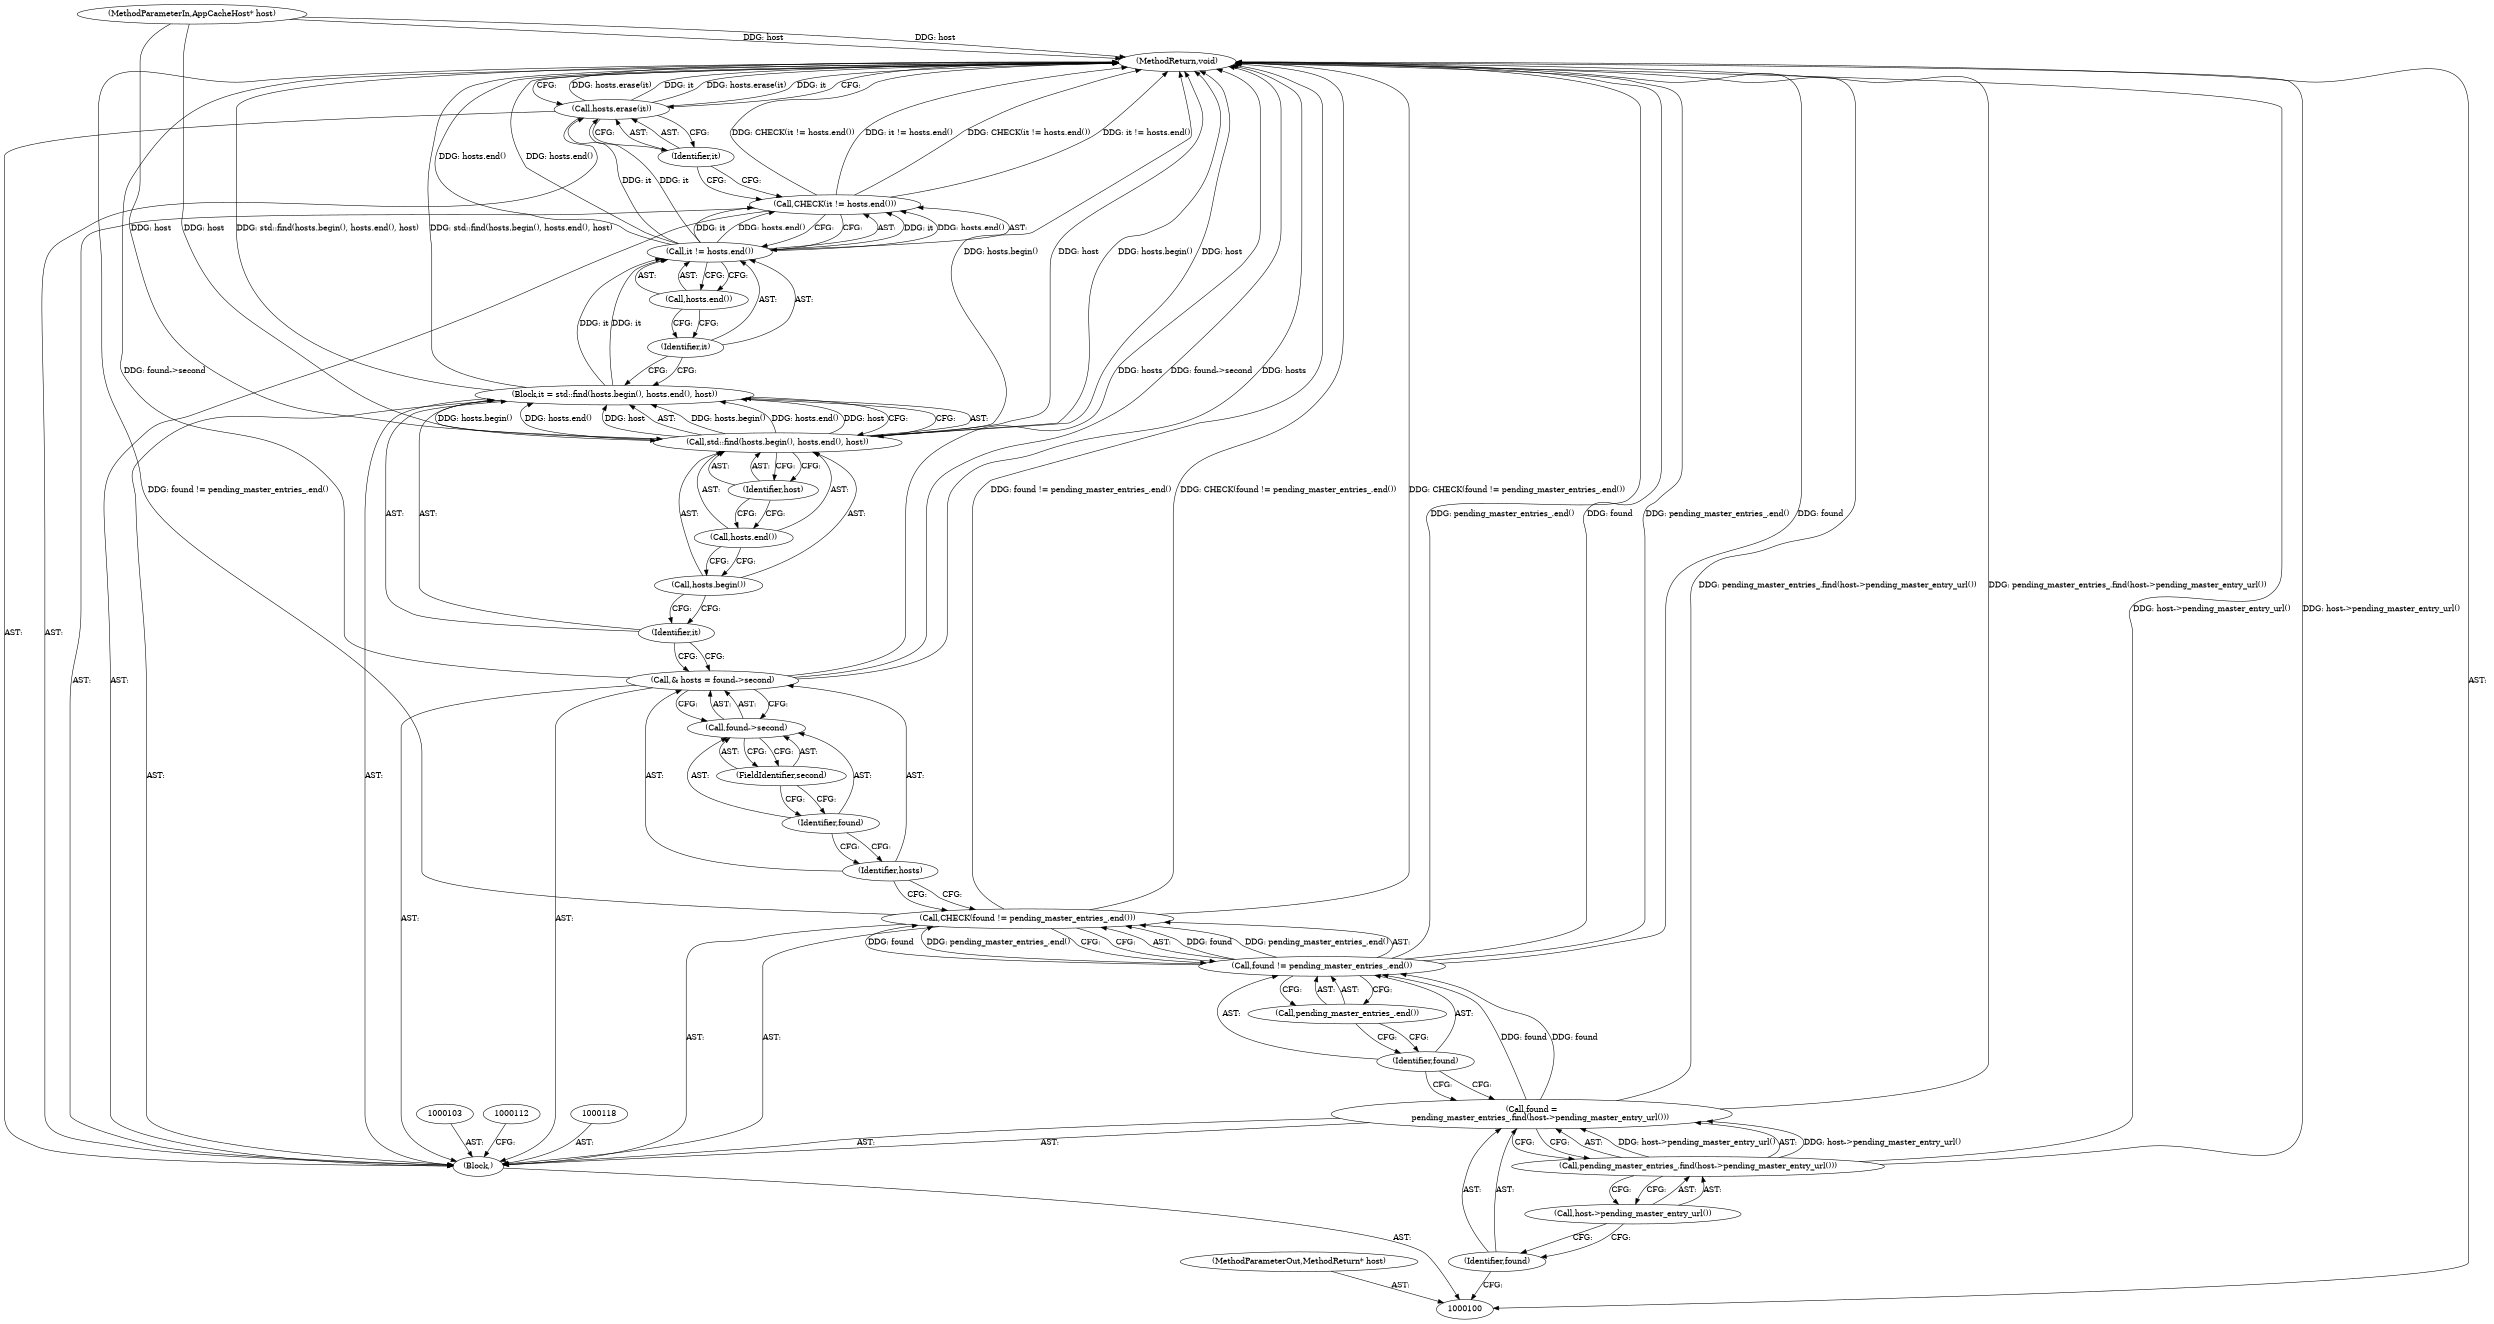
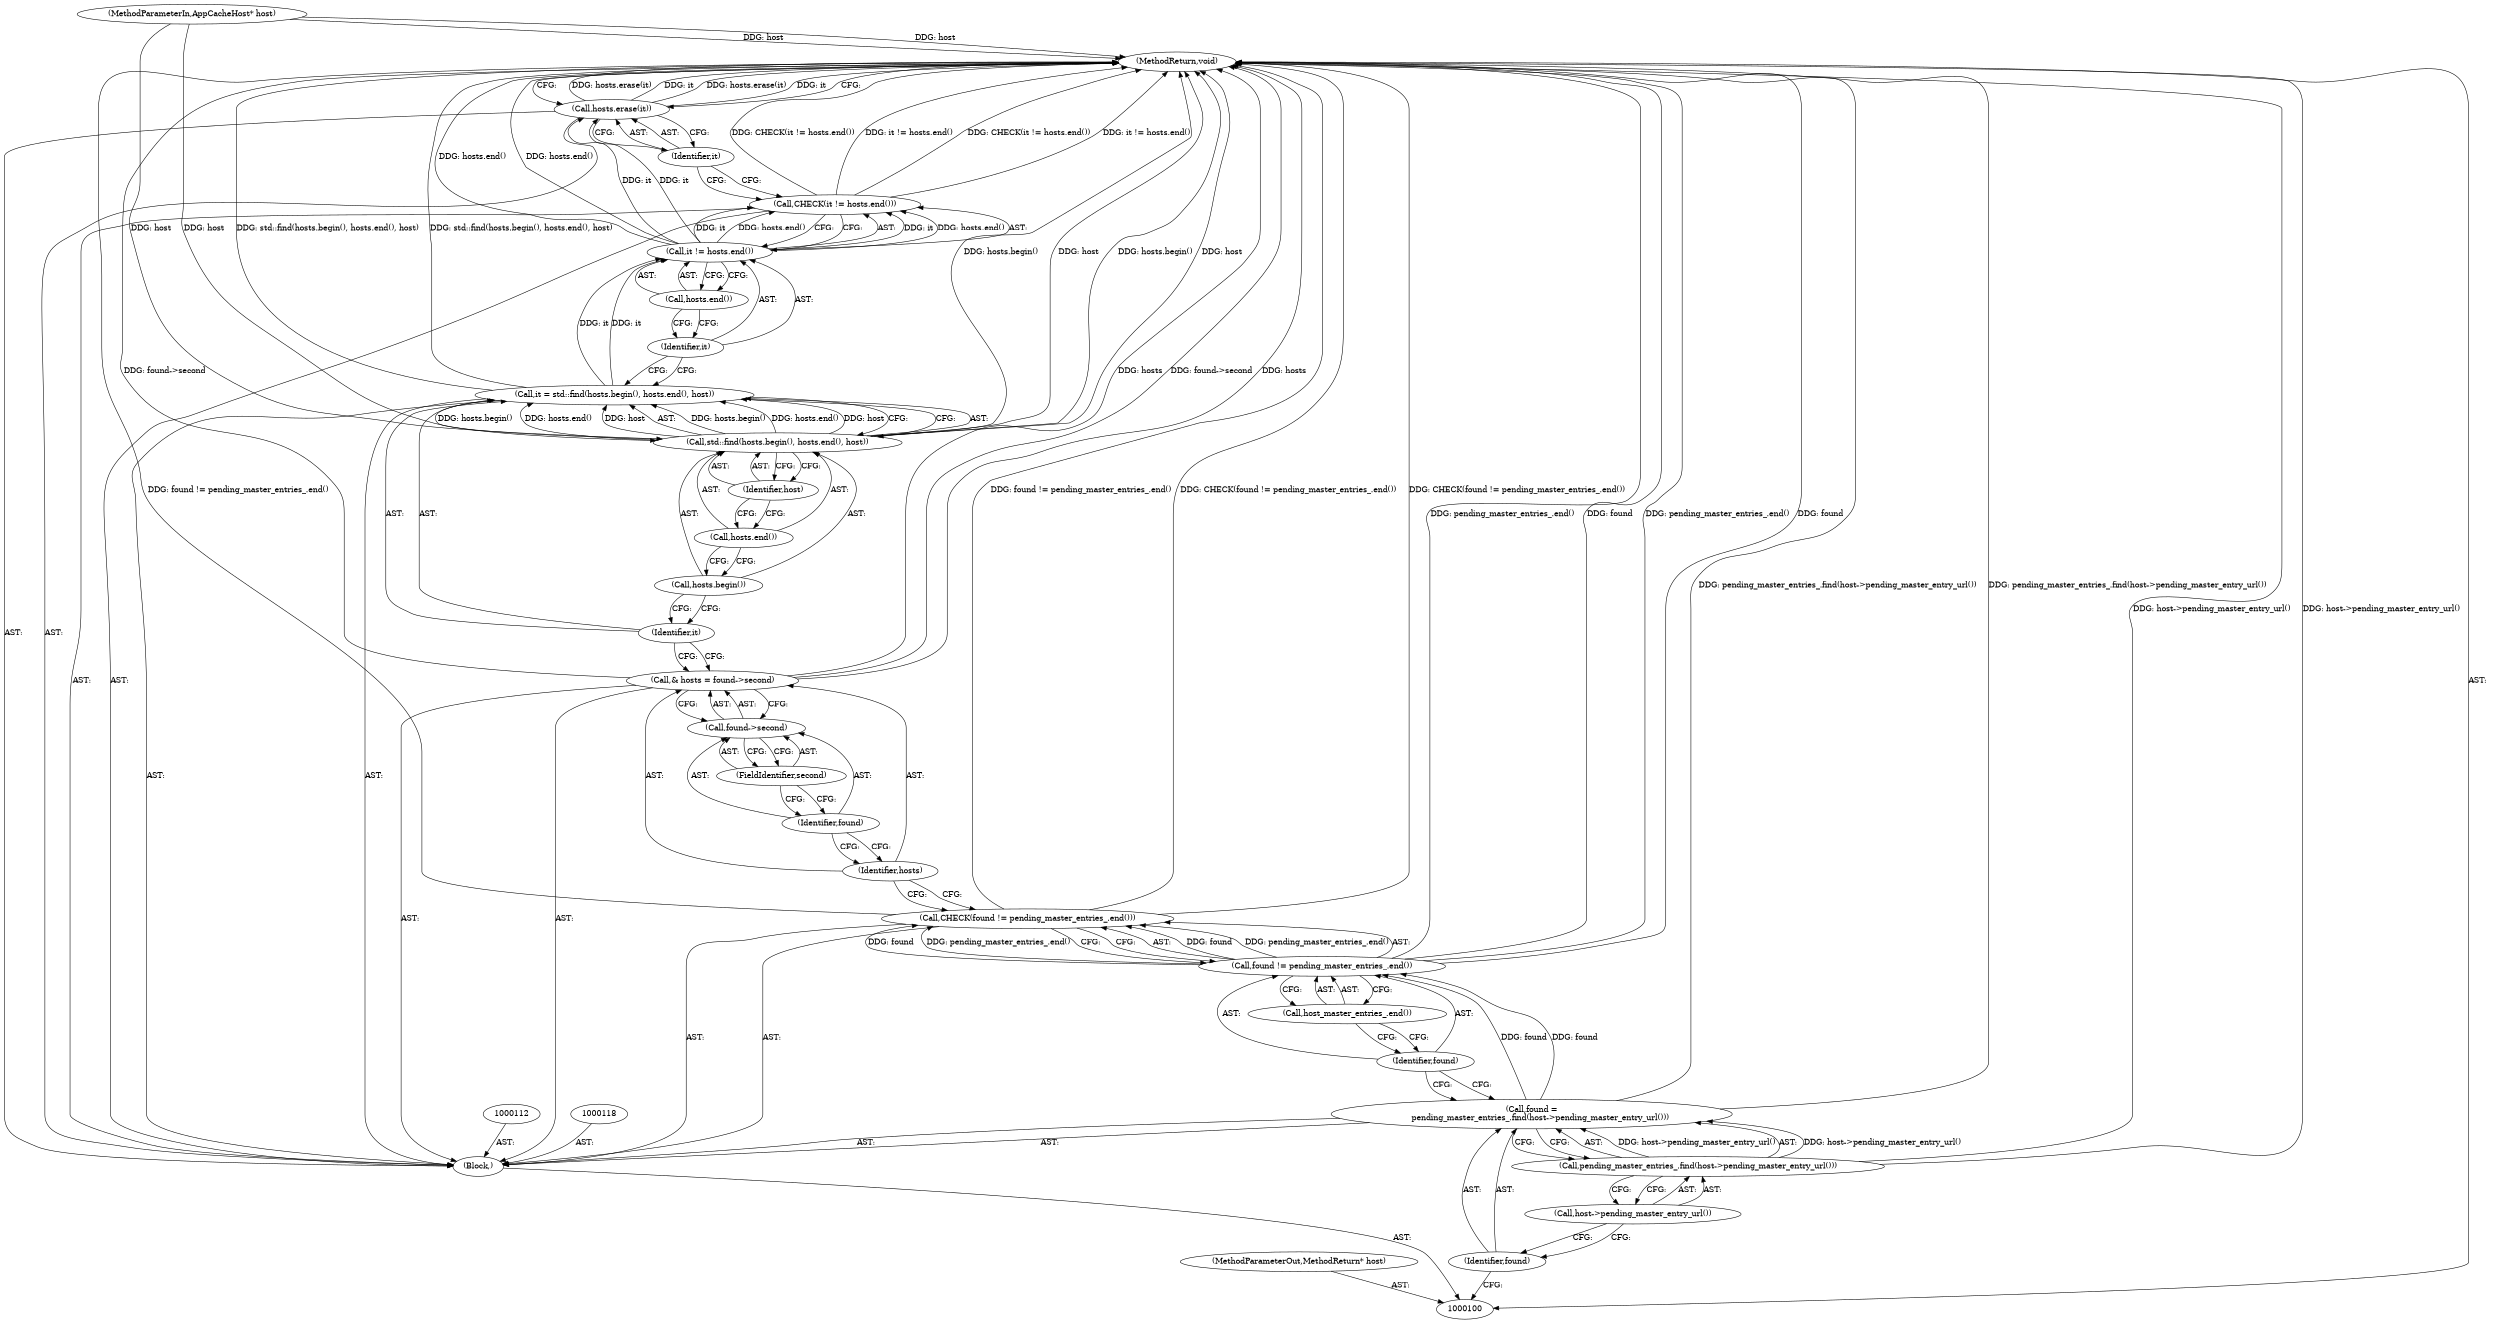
node "(Block,it = std::find(hosts.begin(), hosts.end(), host))": label "(Block,it = std::find(hosts.begin(), hosts.end(), host))" -> "(Call,it = std::find(hosts.begin(), hosts.end(), host))"
node "(Call,pending_master_entries_.end())": label "(Call,pending_master_entries_.end())" -> "(Call,host_master_entries_.end())"
node "1000103": removed
edge "1000112" -> "(Block,)": label "CFG: " -> "AST: "
